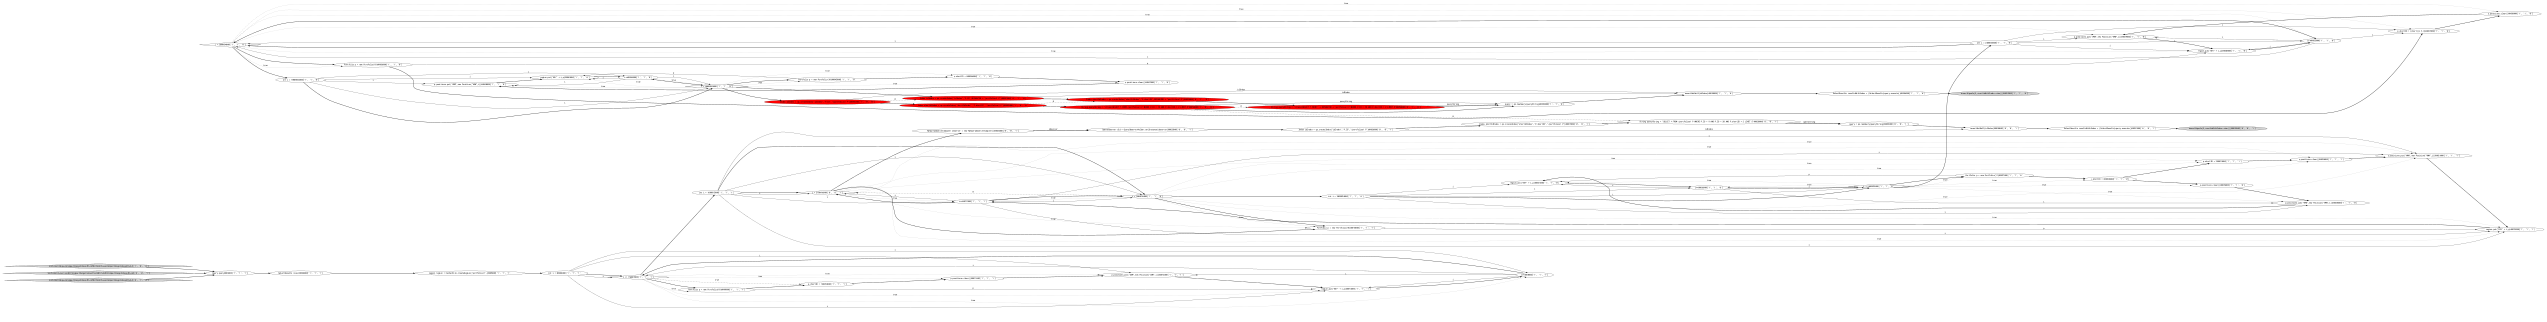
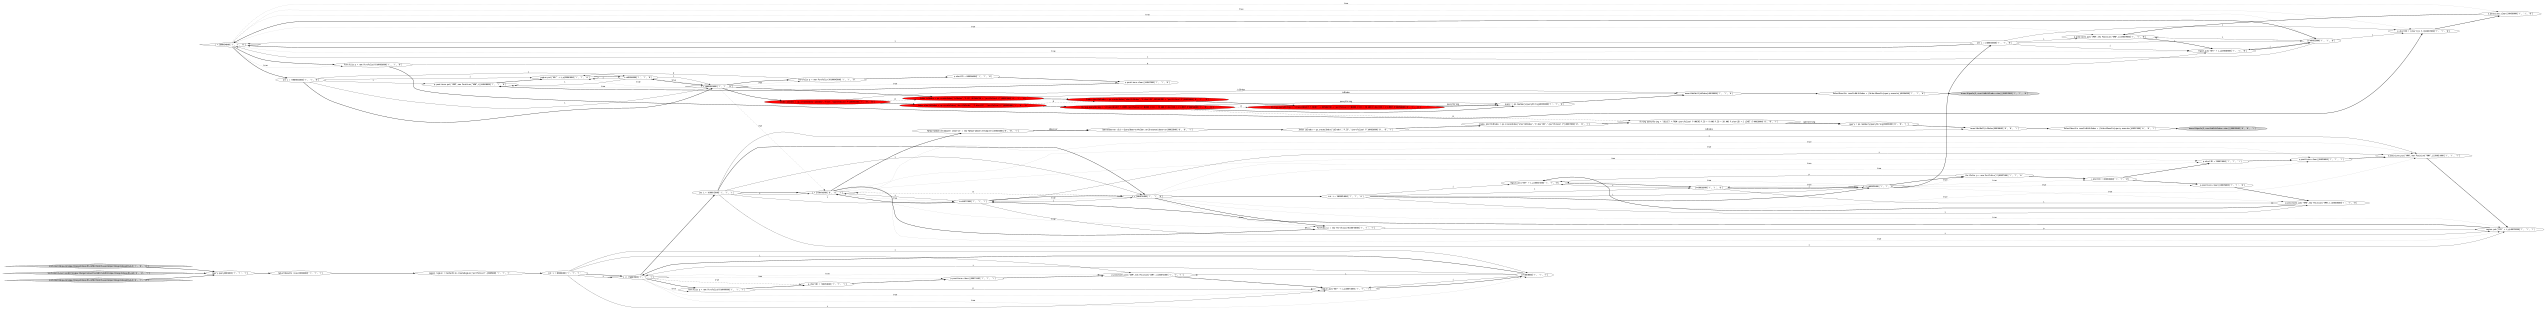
edge "i < 200@@@43@@@['1', '1', '0']" -> "p.shortID = 0@@@46@@@['1', '1', '0']": now "i < 200@@@43@@@['1', '1', '0']" -> "i < 21@@@16@@@['0', '0', '1']"
